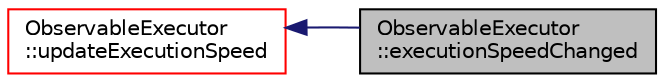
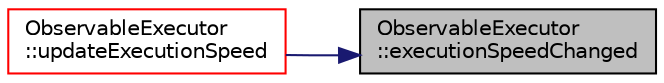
edge "ObservableExecutor ::executionSpeedChanged" -> "ObservableExecutor ::updateExecutionSpeed": reversed
